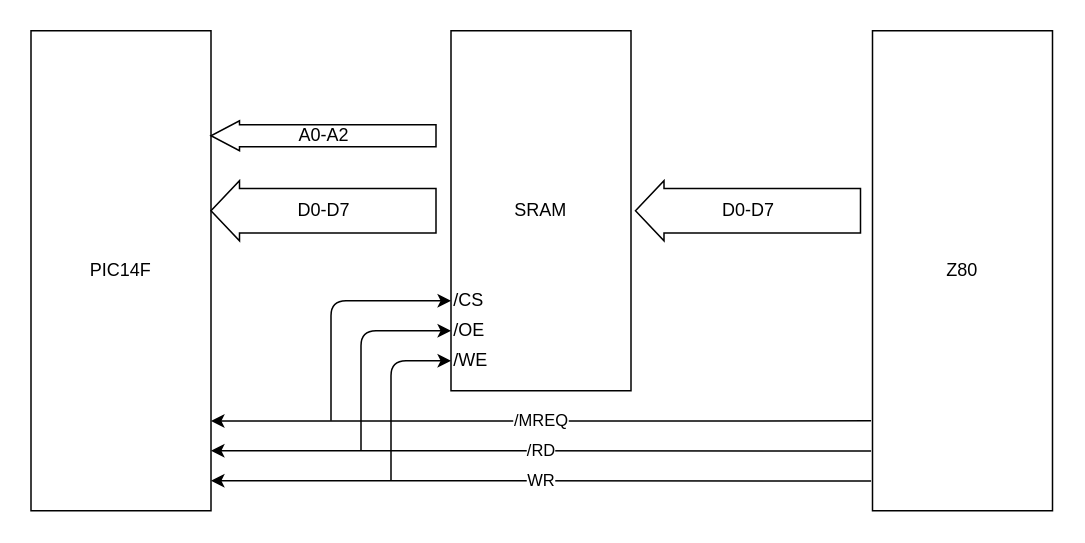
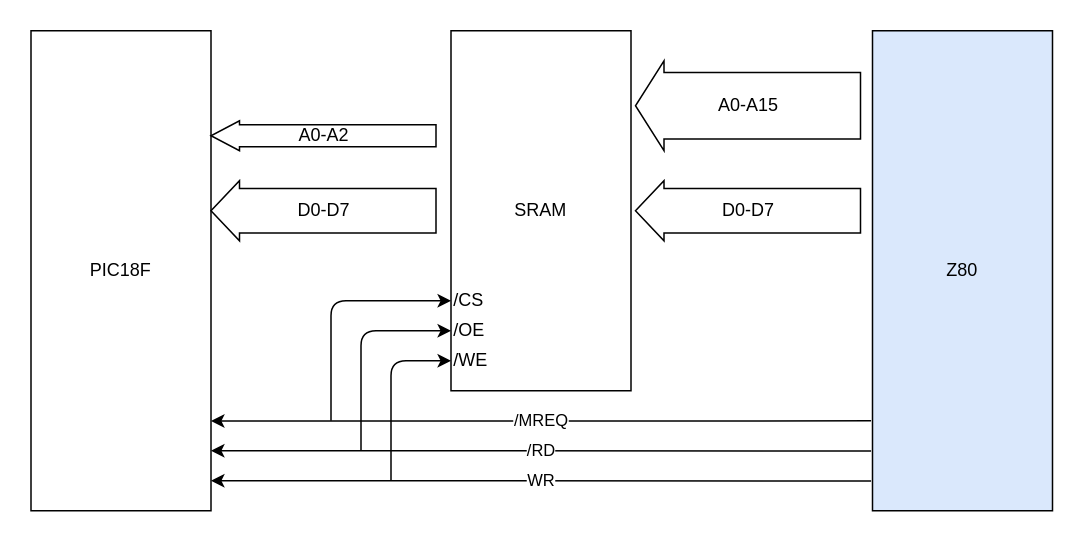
node "A0-A15": added
node "PIC14F": label "PIC14F" -> "PIC18F"
node "Z80": fillcolor #ffffff -> #dae8fc
